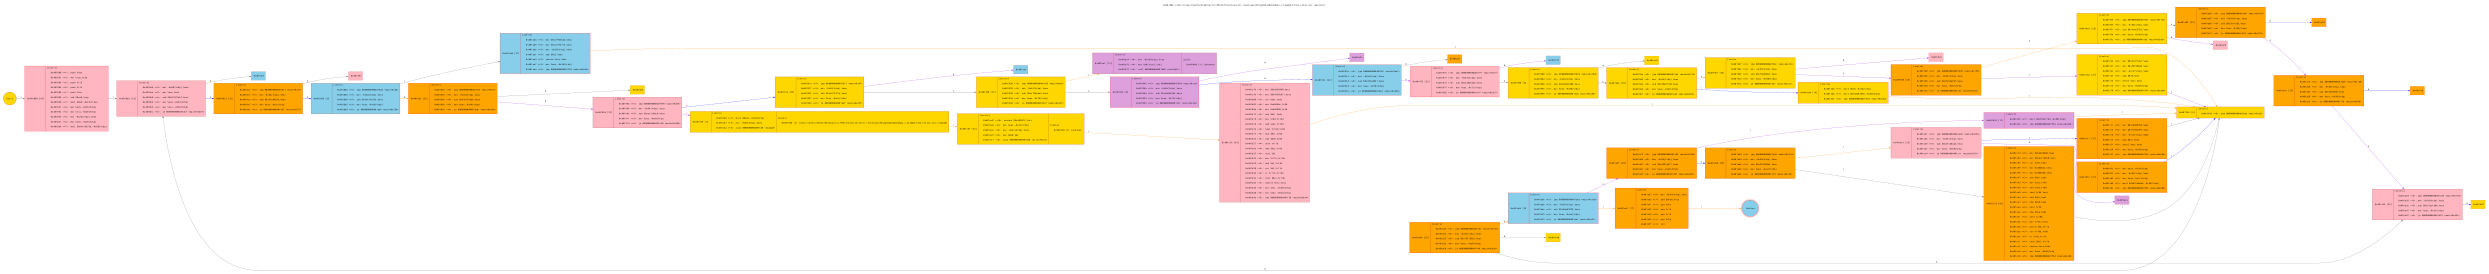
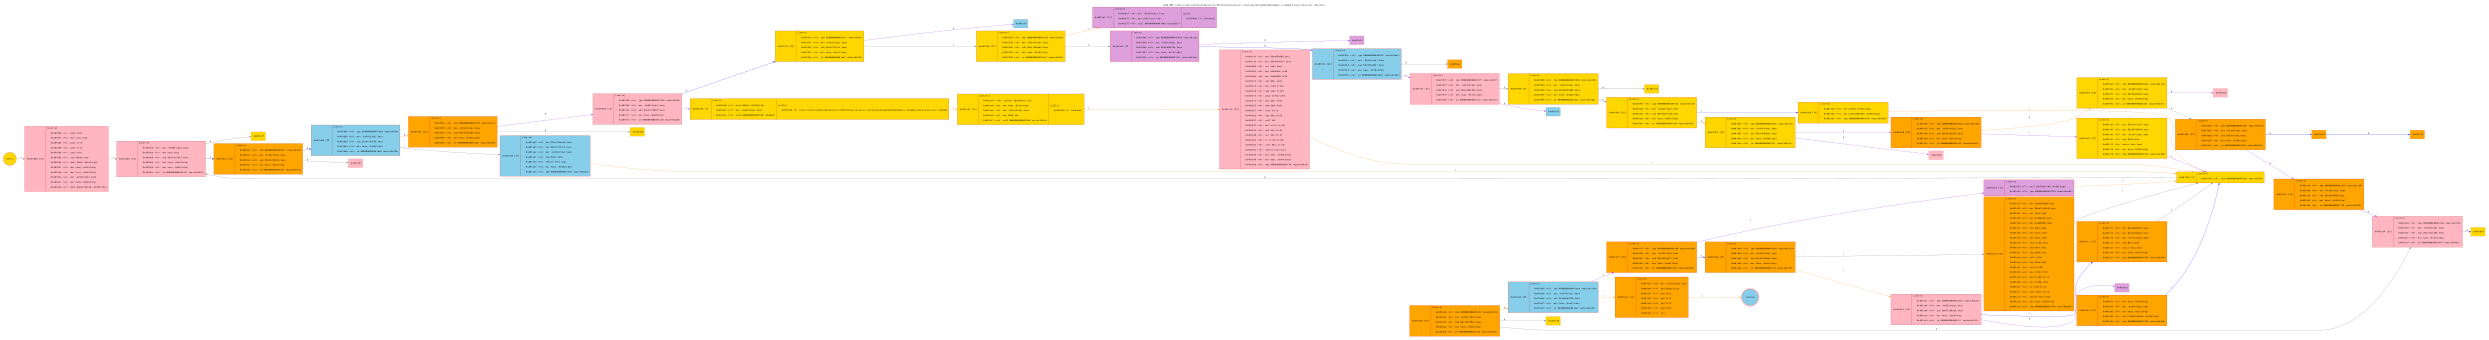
node "0x401dcf": fillcolor skyblue -> gold
edge "0x401a1b [25]" -> "0x401f10": now "0x401ef8" -> "0x401f10"
